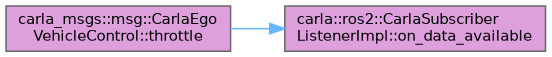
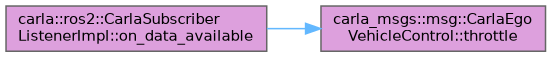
edge "carla_msgs::msg::CarlaEgo VehicleControl::throttle" -> "carla::ros2::CarlaSubscriber ListenerImpl::on_data_available": reversed
